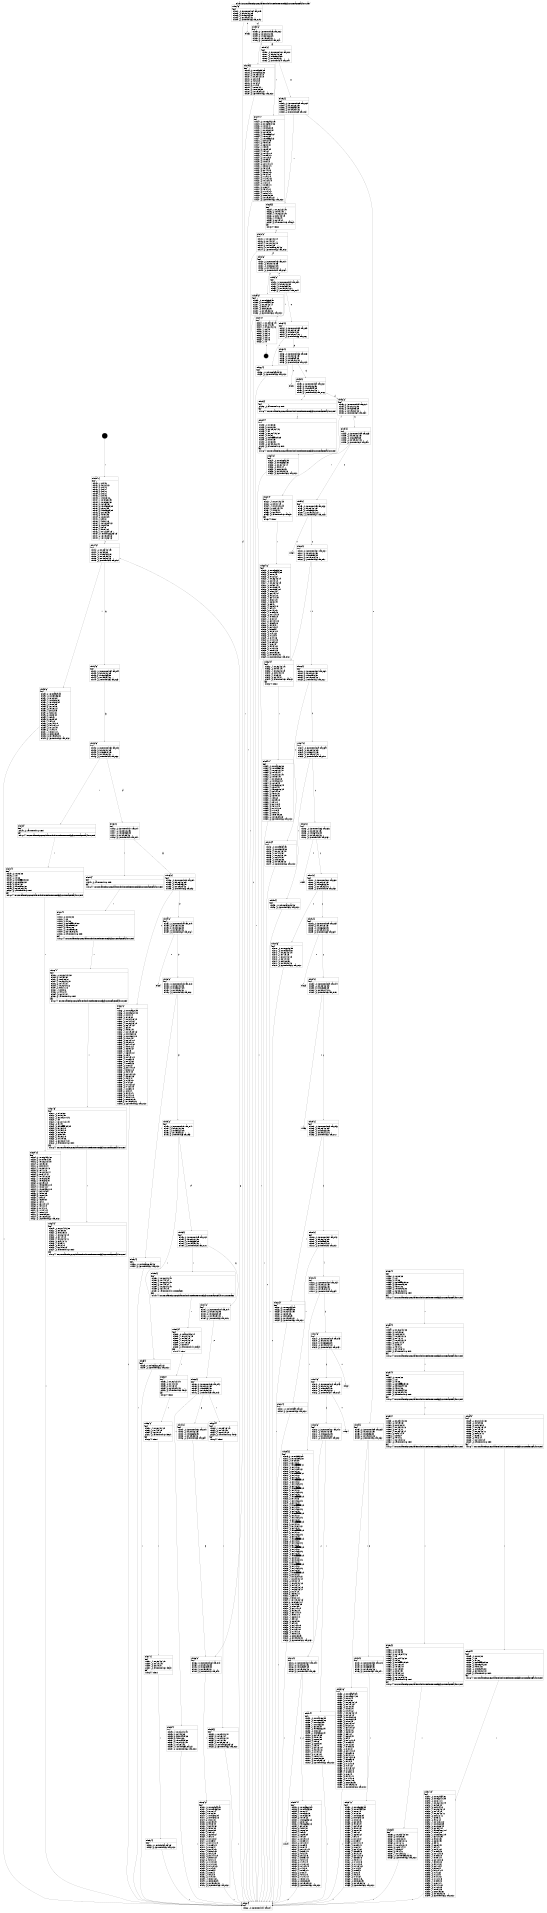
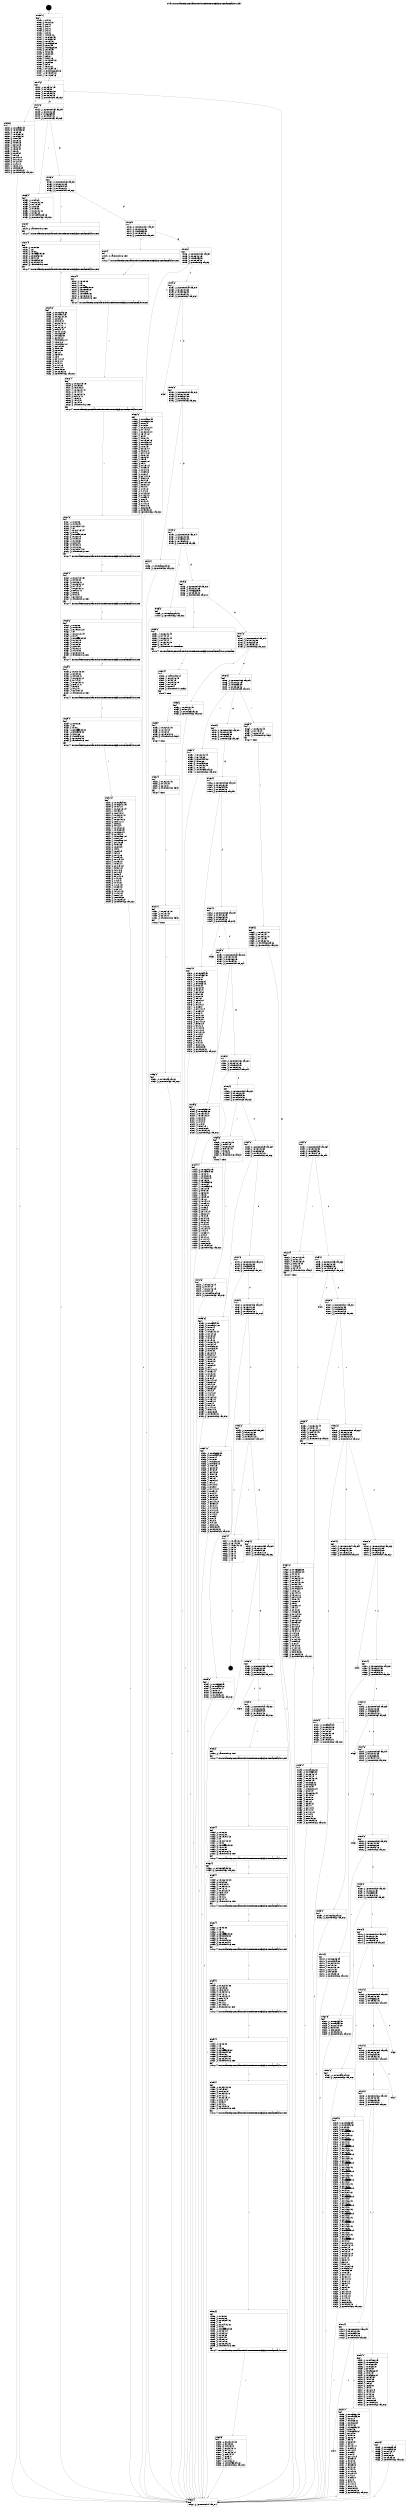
node "0x402595 [34]": added
edge "0x402402 [32]" -> "0x401f2c [28]": now "0x401f10 [28]" -> "0x401f2c [28]"
node "0x401fb8 [28]": removed
node "0x402875 [58]": added
node "0x402f58 [28]": added
edge "0x402044 [28]" -> "0x402060 [28]": now "0x402028 [28]" -> "0x402060 [28]"
edge "0x401e84 [28]" -> "0x401e68 [28]": reversed
node "0x402d59 [41]": added
